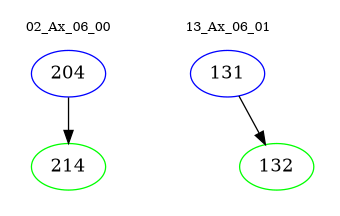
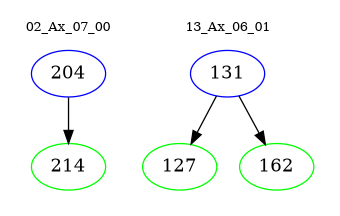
cluster "02_Ax_06_00": label "02_Ax_06_00" -> "02_Ax_07_00"
node "127": added
node "132": label "132" -> "162"
